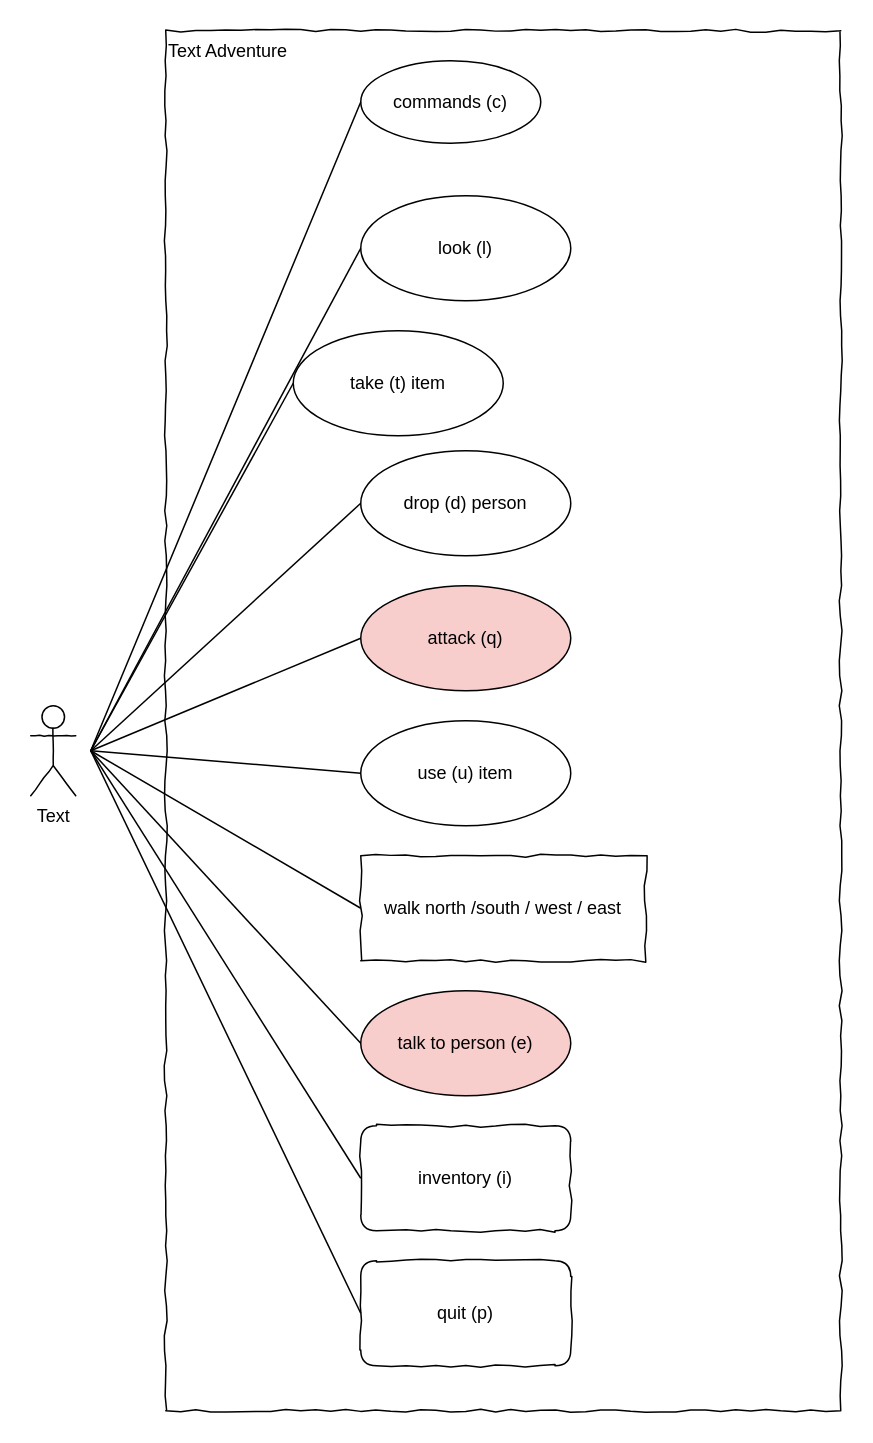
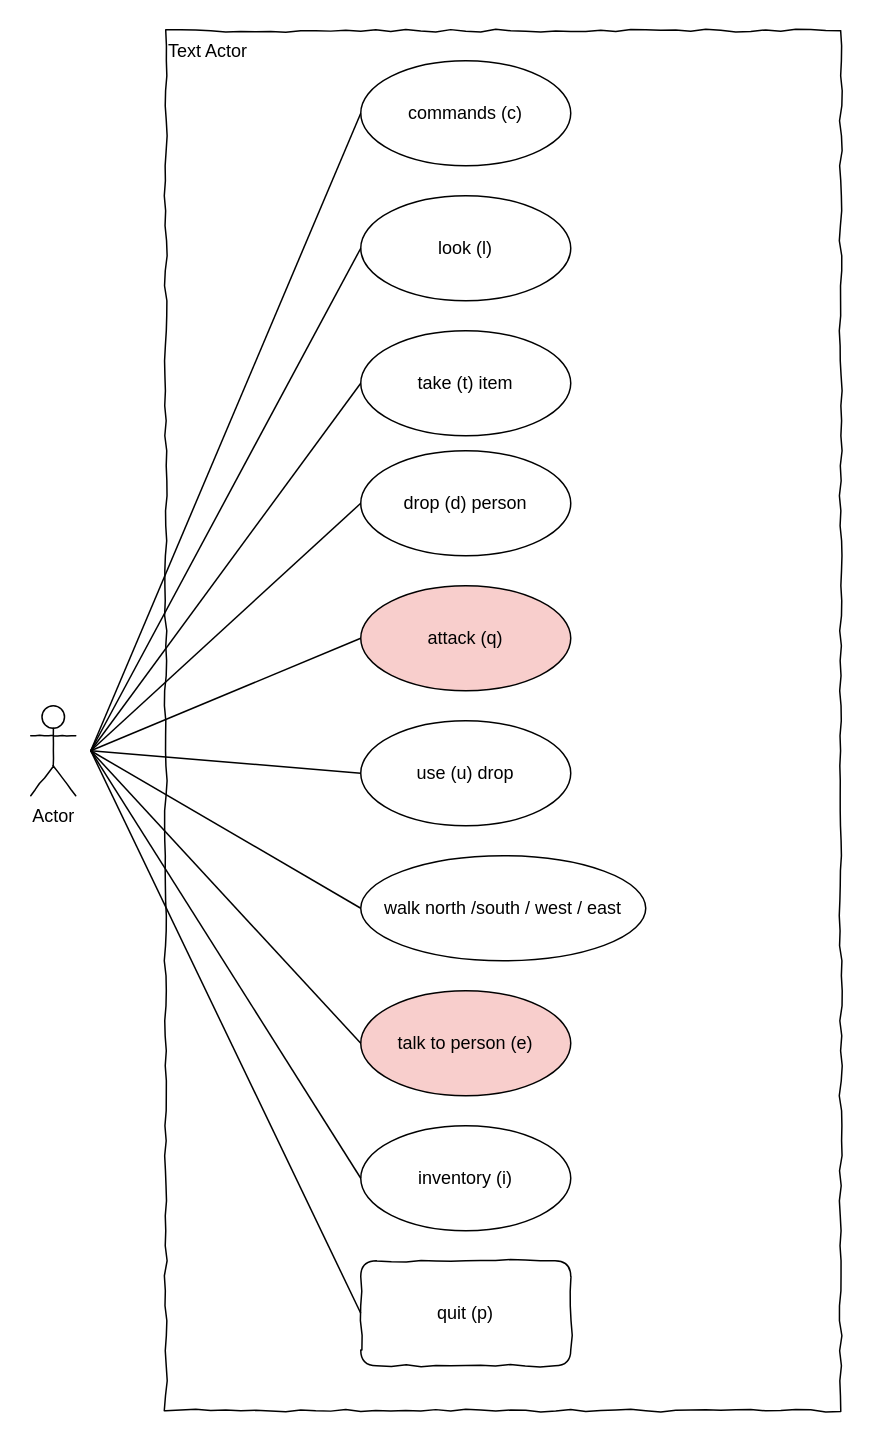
node "Text Adventure": label "Text Adventure" -> "Text Actor"
node "commands (c)": size 180x83 -> 210x105
node "take (t) item": moved (398, 383) -> (466, 383)
node "use (u) item": label "use (u) item" -> "use (u) drop"
node "Text": label "Text" -> "Actor"
node "walk north /south / west / east": shape rectangle -> ellipse
node "inventory (i)": shape rounded rectangle -> ellipse
